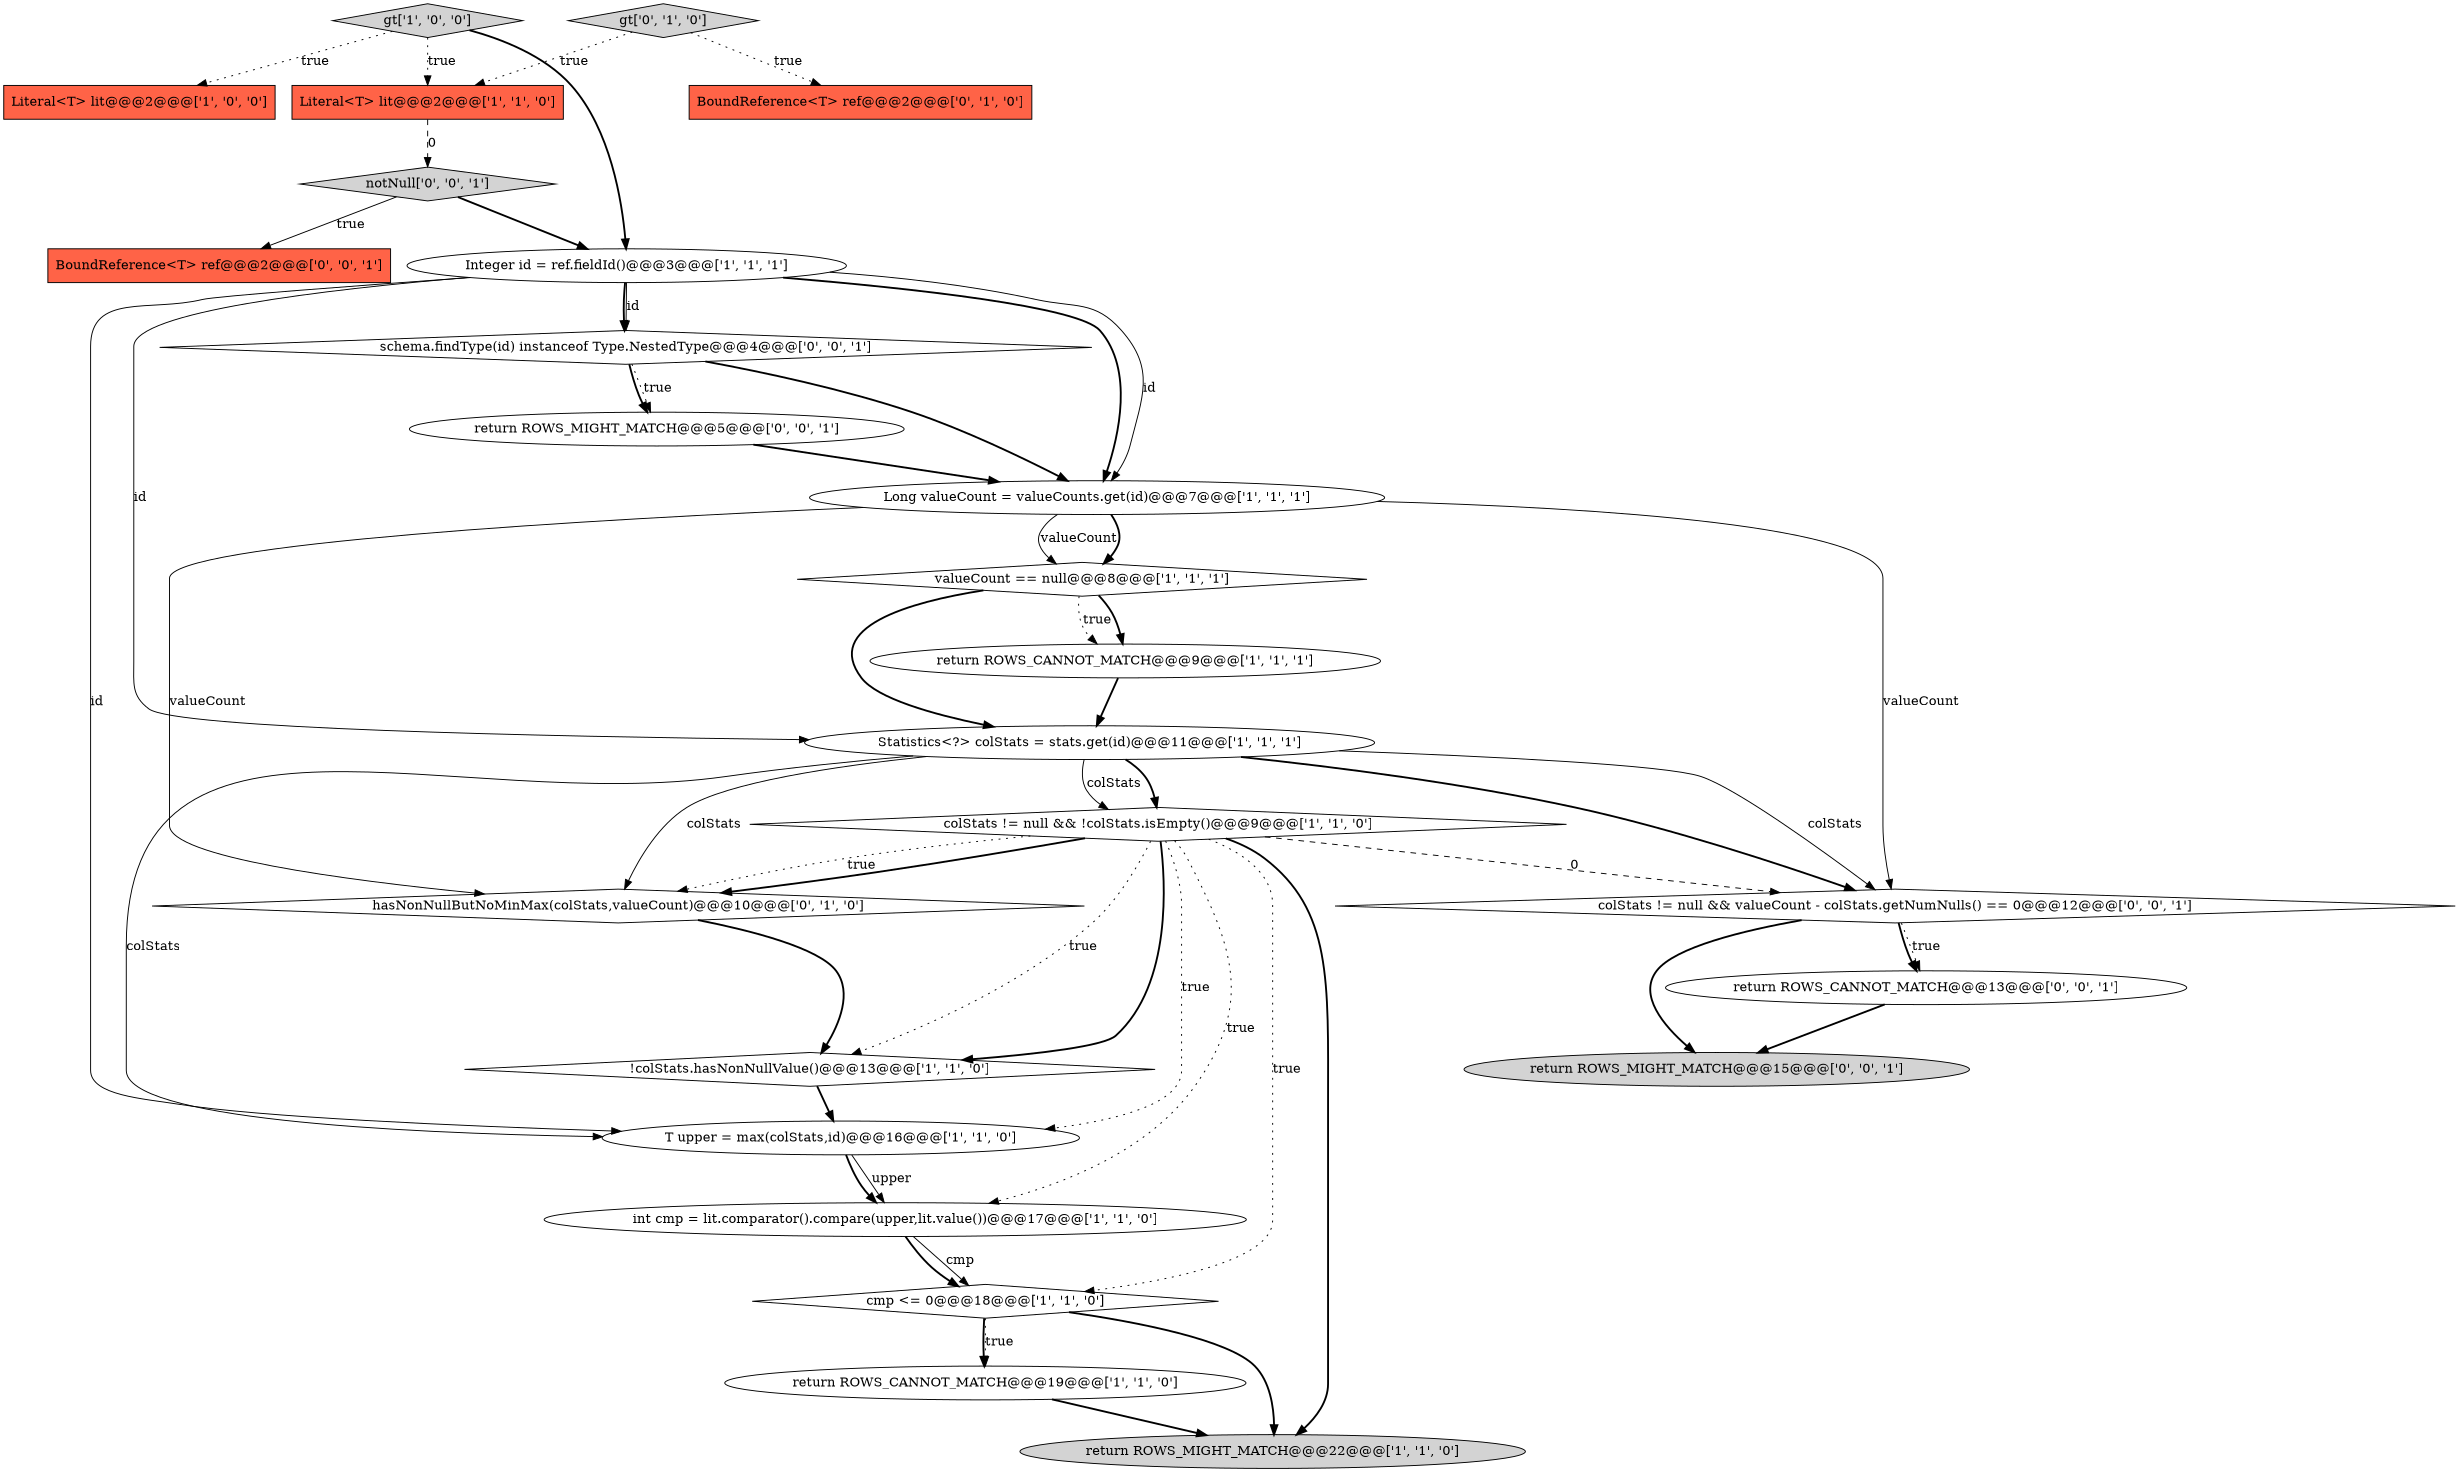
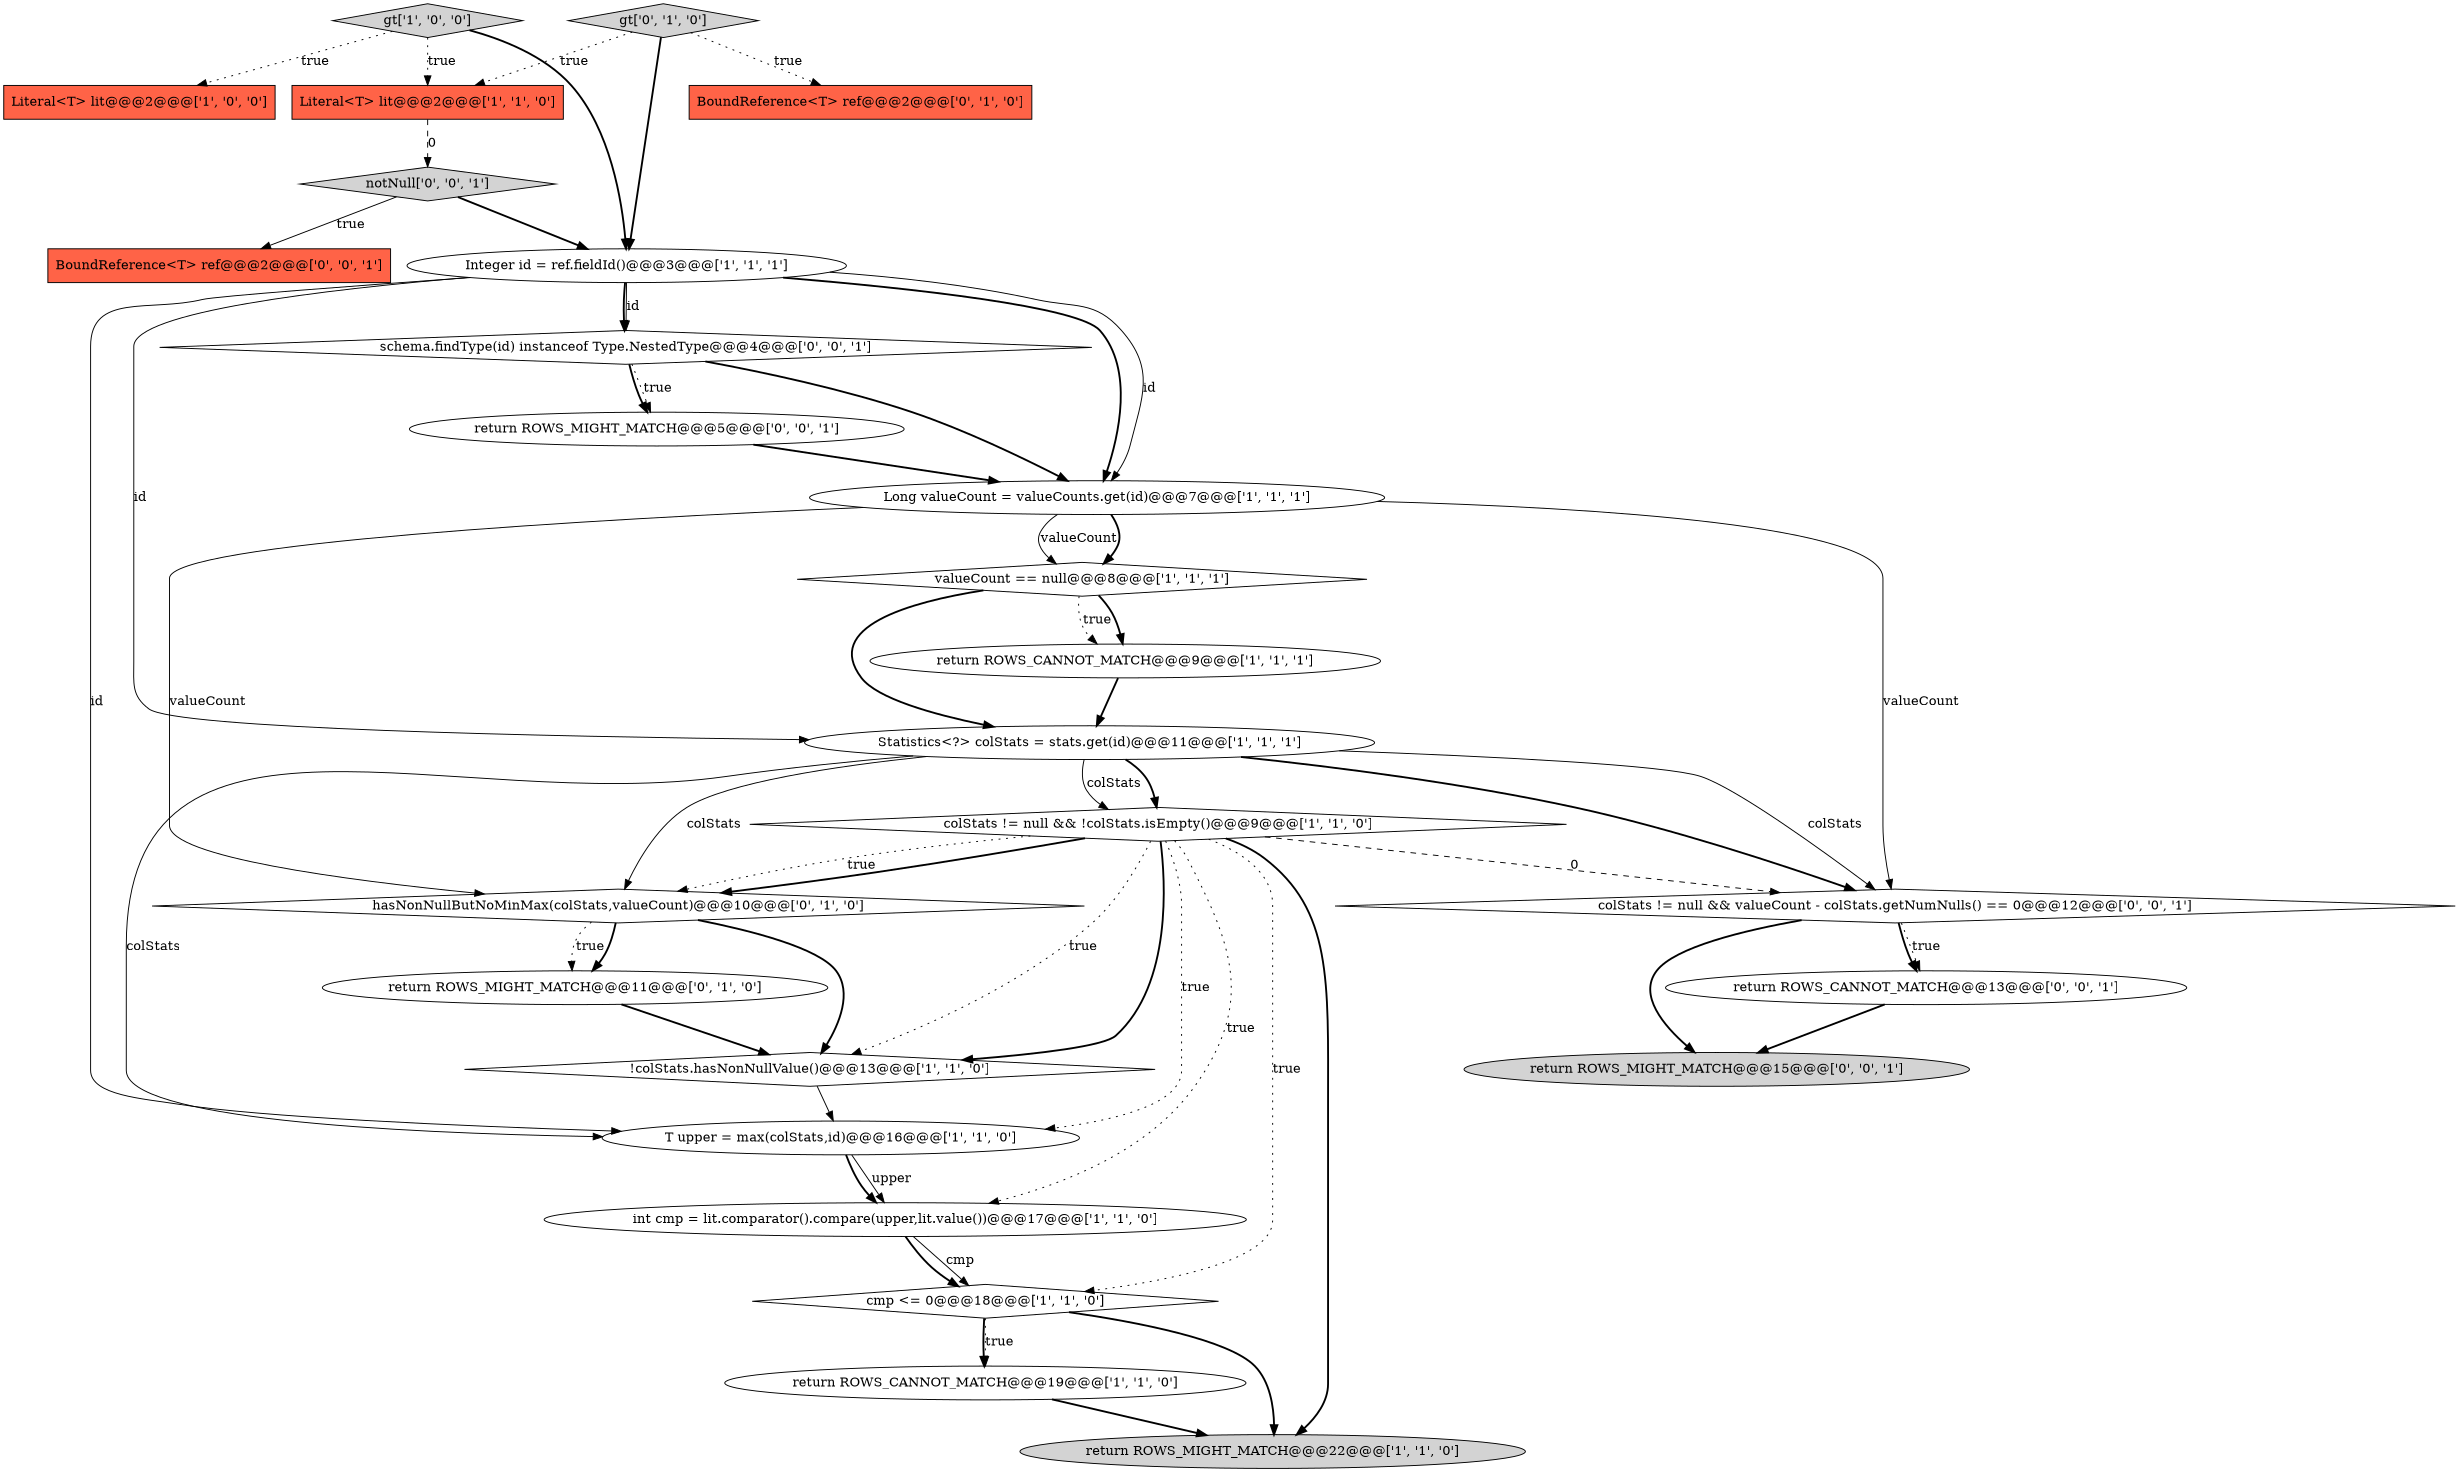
edge "gt['0', '1', '0']" -> "Integer id = ref.fieldId()@@@3@@@['1', '1', '1']": added
node "return ROWS_MIGHT_MATCH@@@11@@@['0', '1', '0']": added
edge "!colStats.hasNonNullValue()@@@13@@@['1', '1', '0']" -> "T upper = max(colStats,id)@@@16@@@['1', '1', '0']": style bold -> solid
